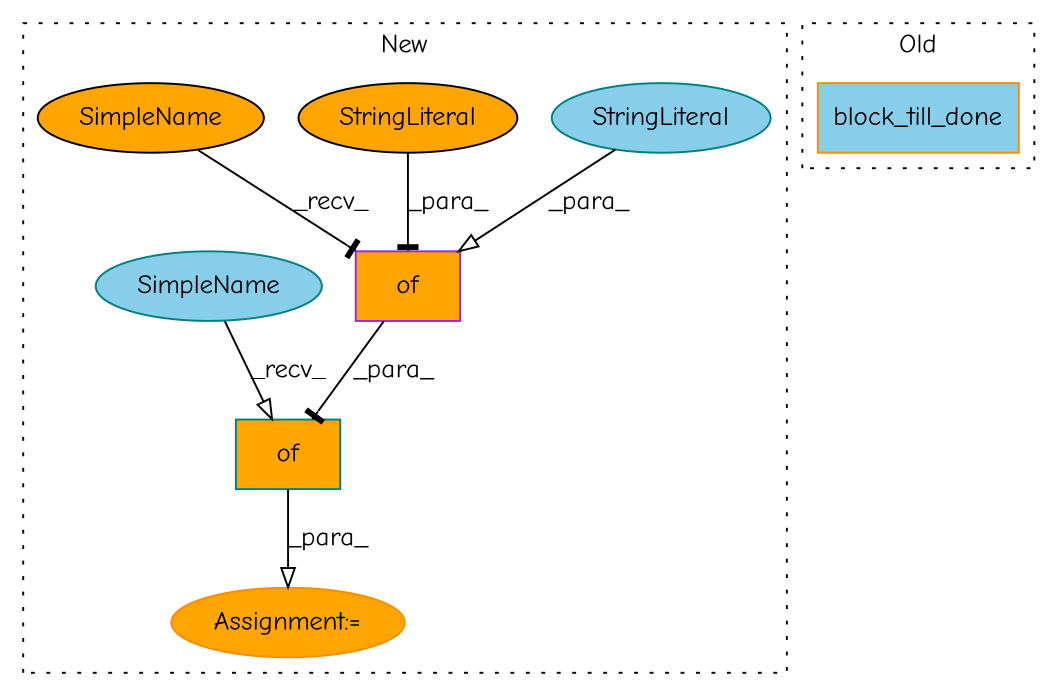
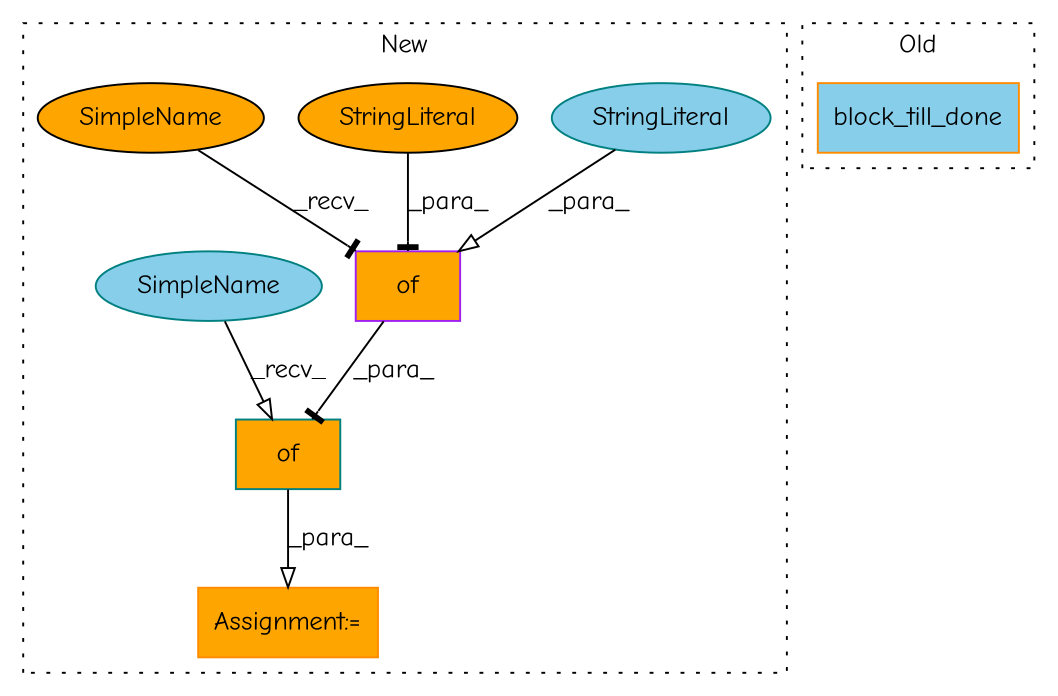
node "Assignment:=": shape ellipse -> box
